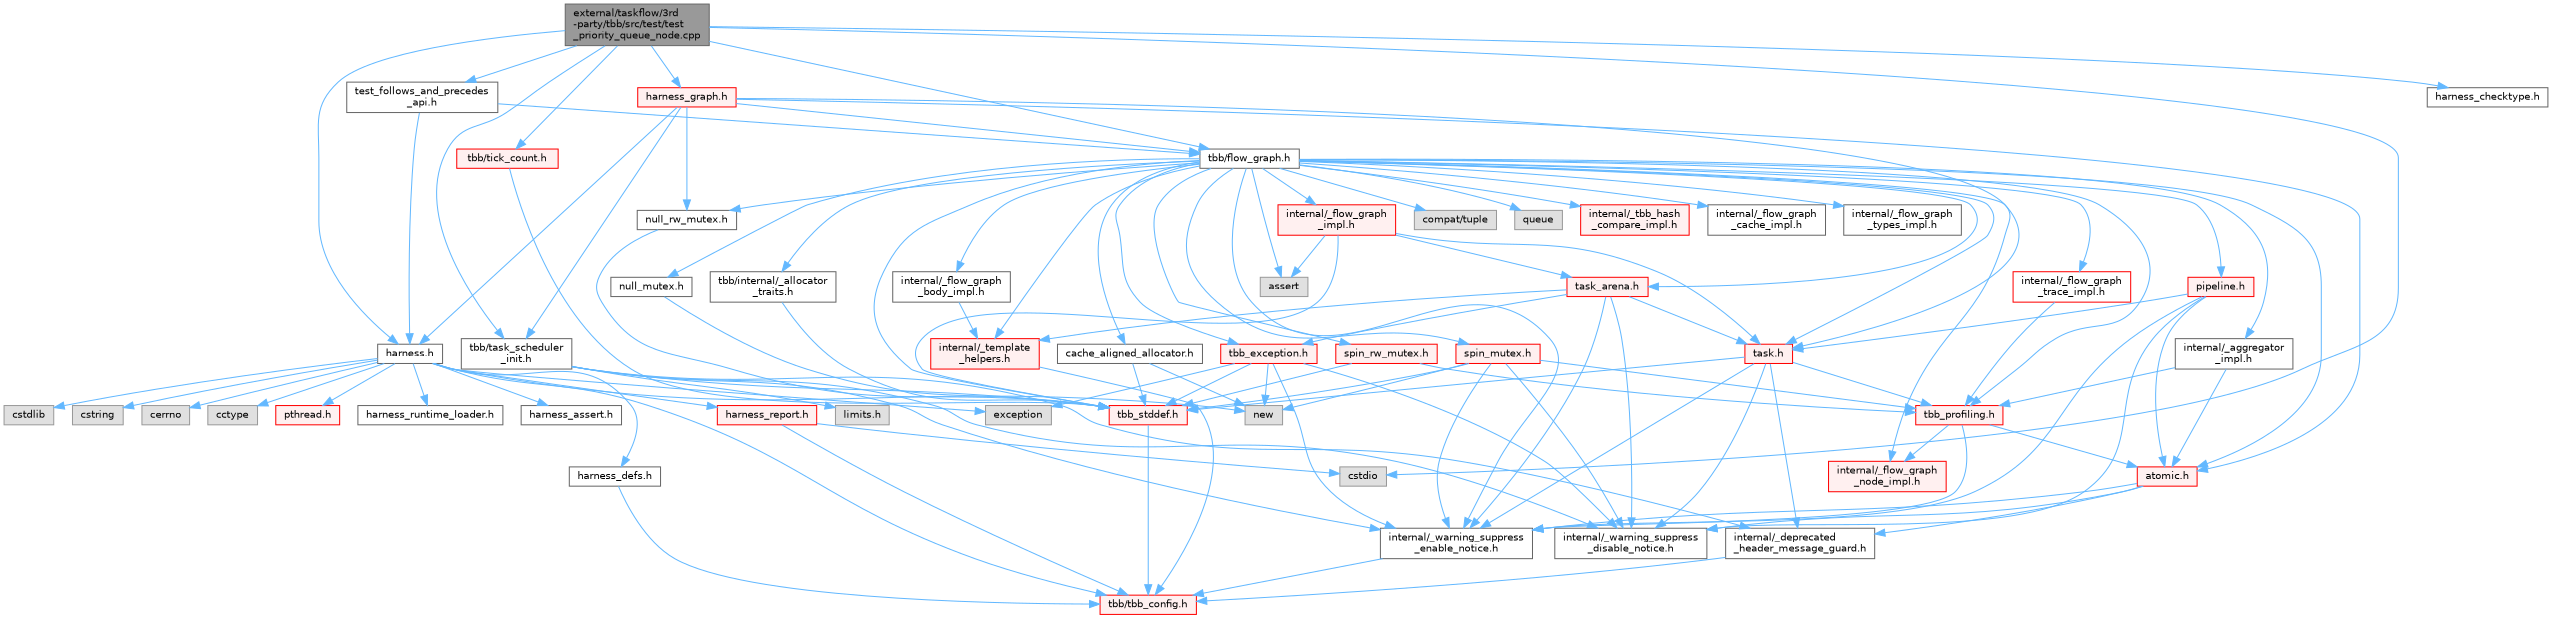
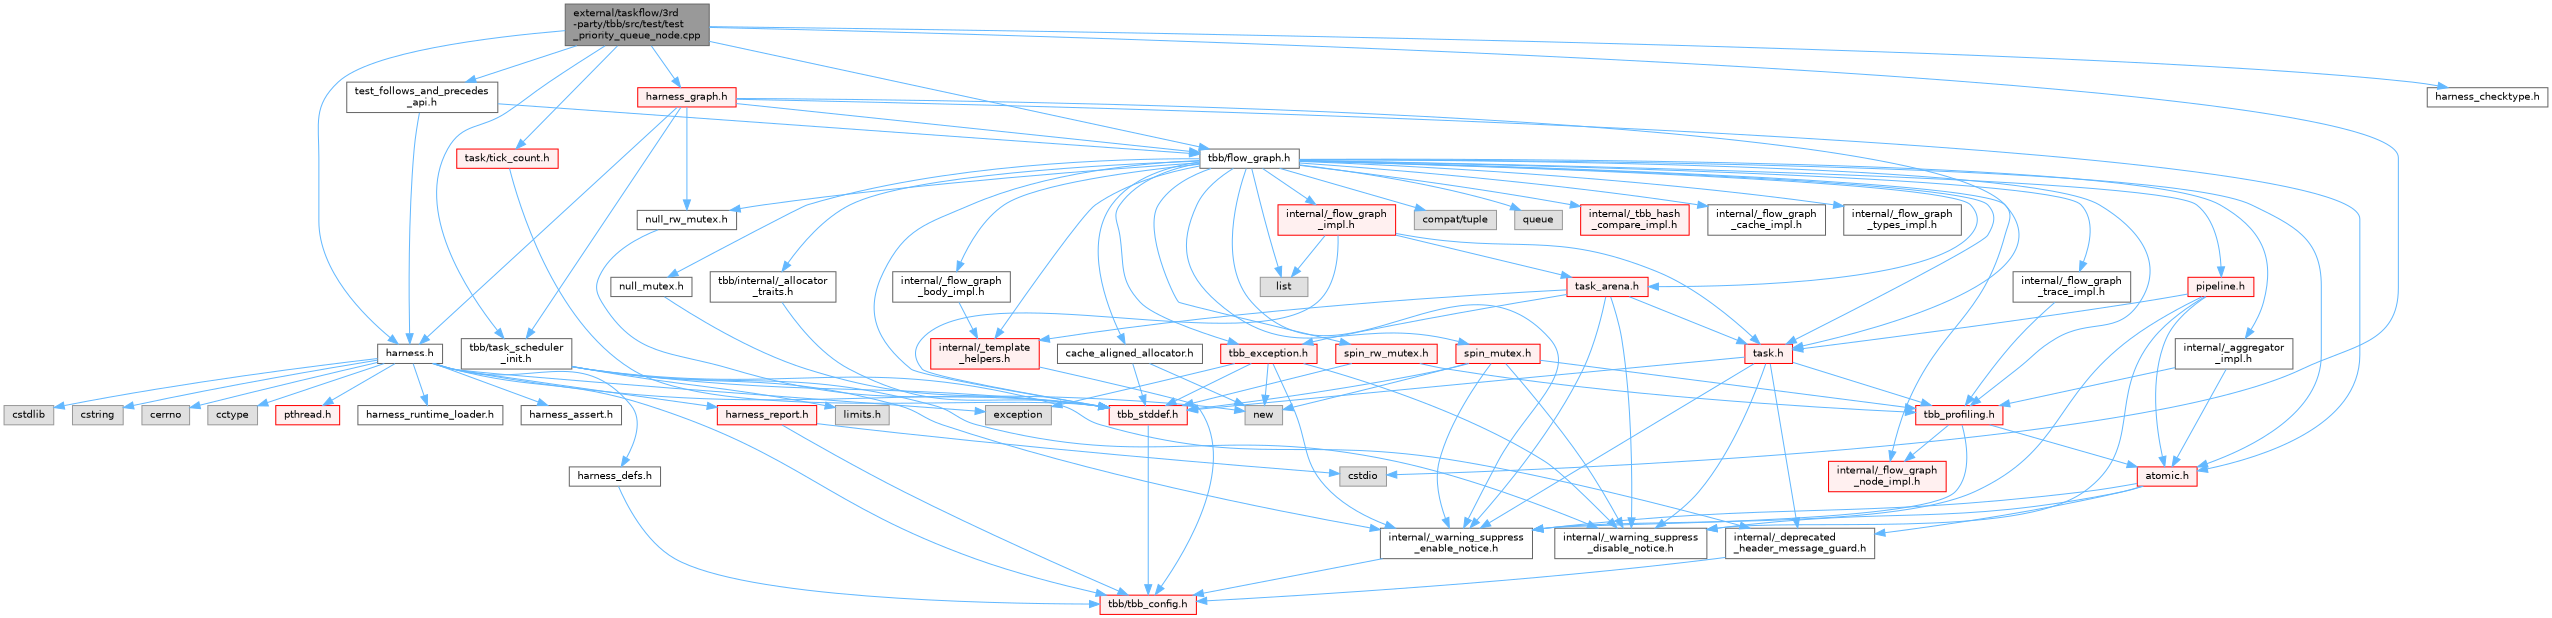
node "tbb/tick_count.h": label "tbb/tick_count.h" -> "task/tick_count.h"
node "assert": label "assert" -> "list"
node "internal/_flow_graph _trace_impl.h": color red -> grey40
